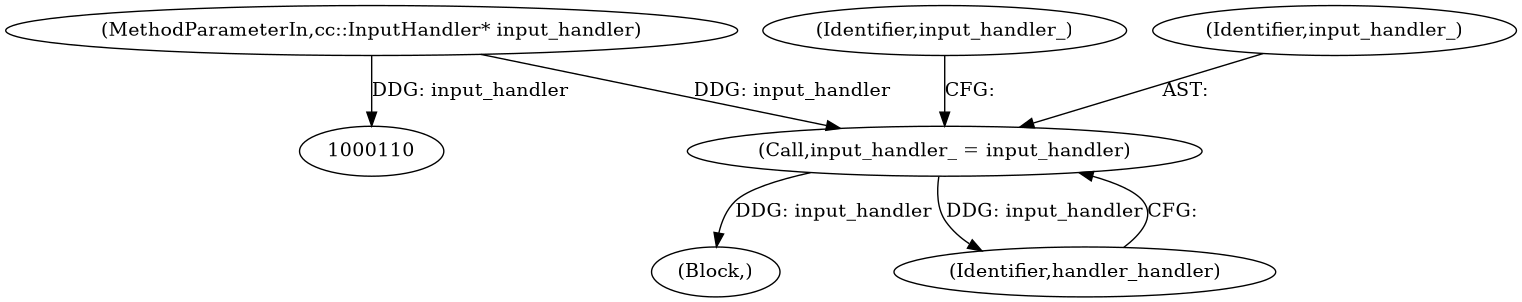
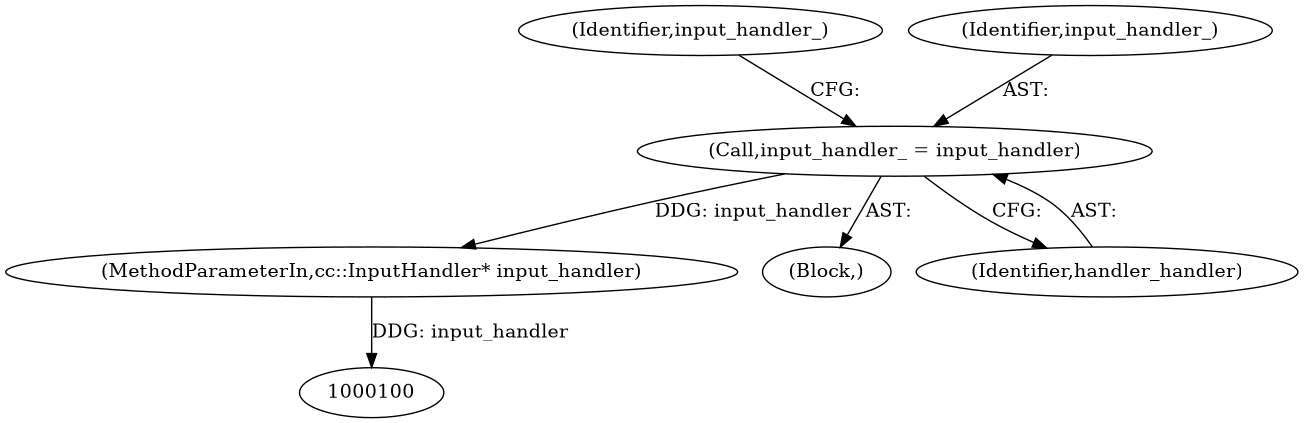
edge "(MethodParameterIn,cc::InputHandler* input_handler)" -> "(Call,input_handler_ = input_handler)": reversed
node "1000110": label "1000110" -> "1000100"
edge "(Call,input_handler_ = input_handler)" -> "(Block,)": label "DDG: input_handler" -> "AST: "
edge "(Call,input_handler_ = input_handler)" -> "(Identifier,handler_handler)": label "DDG: input_handler" -> "CFG: "
edge "(Identifier,handler_handler)" -> "(Call,input_handler_ = input_handler)": label "CFG: " -> "AST: "
